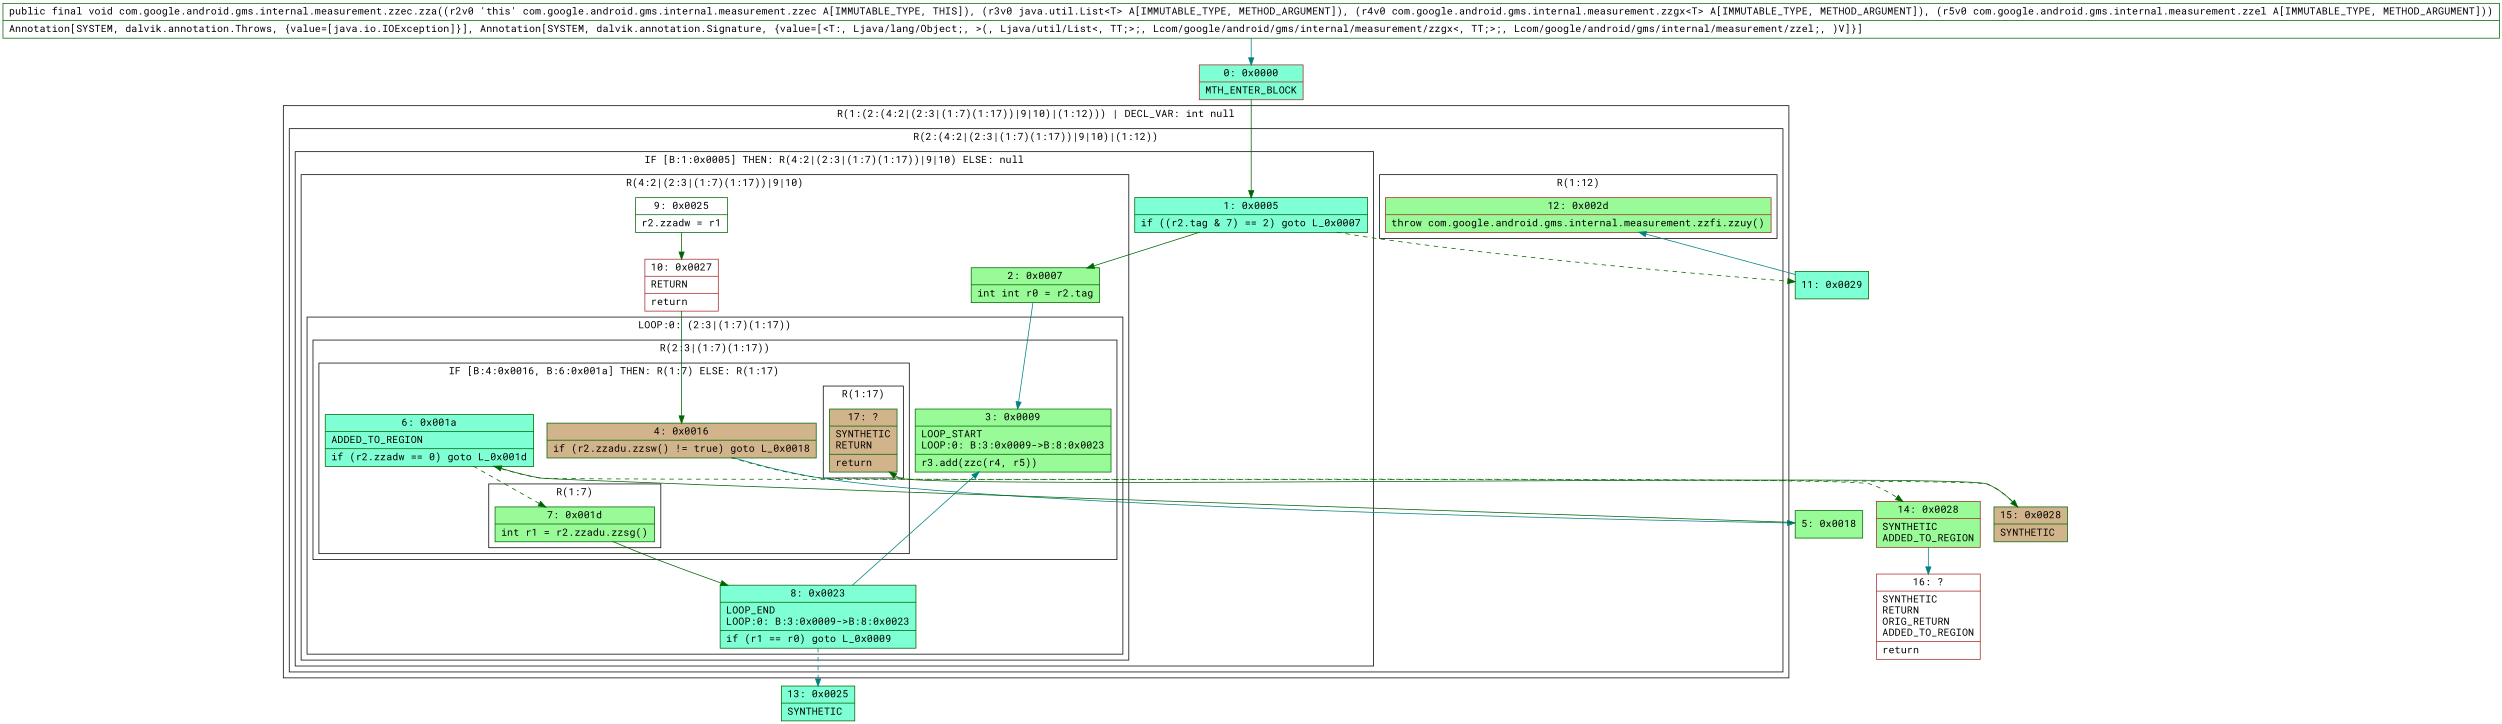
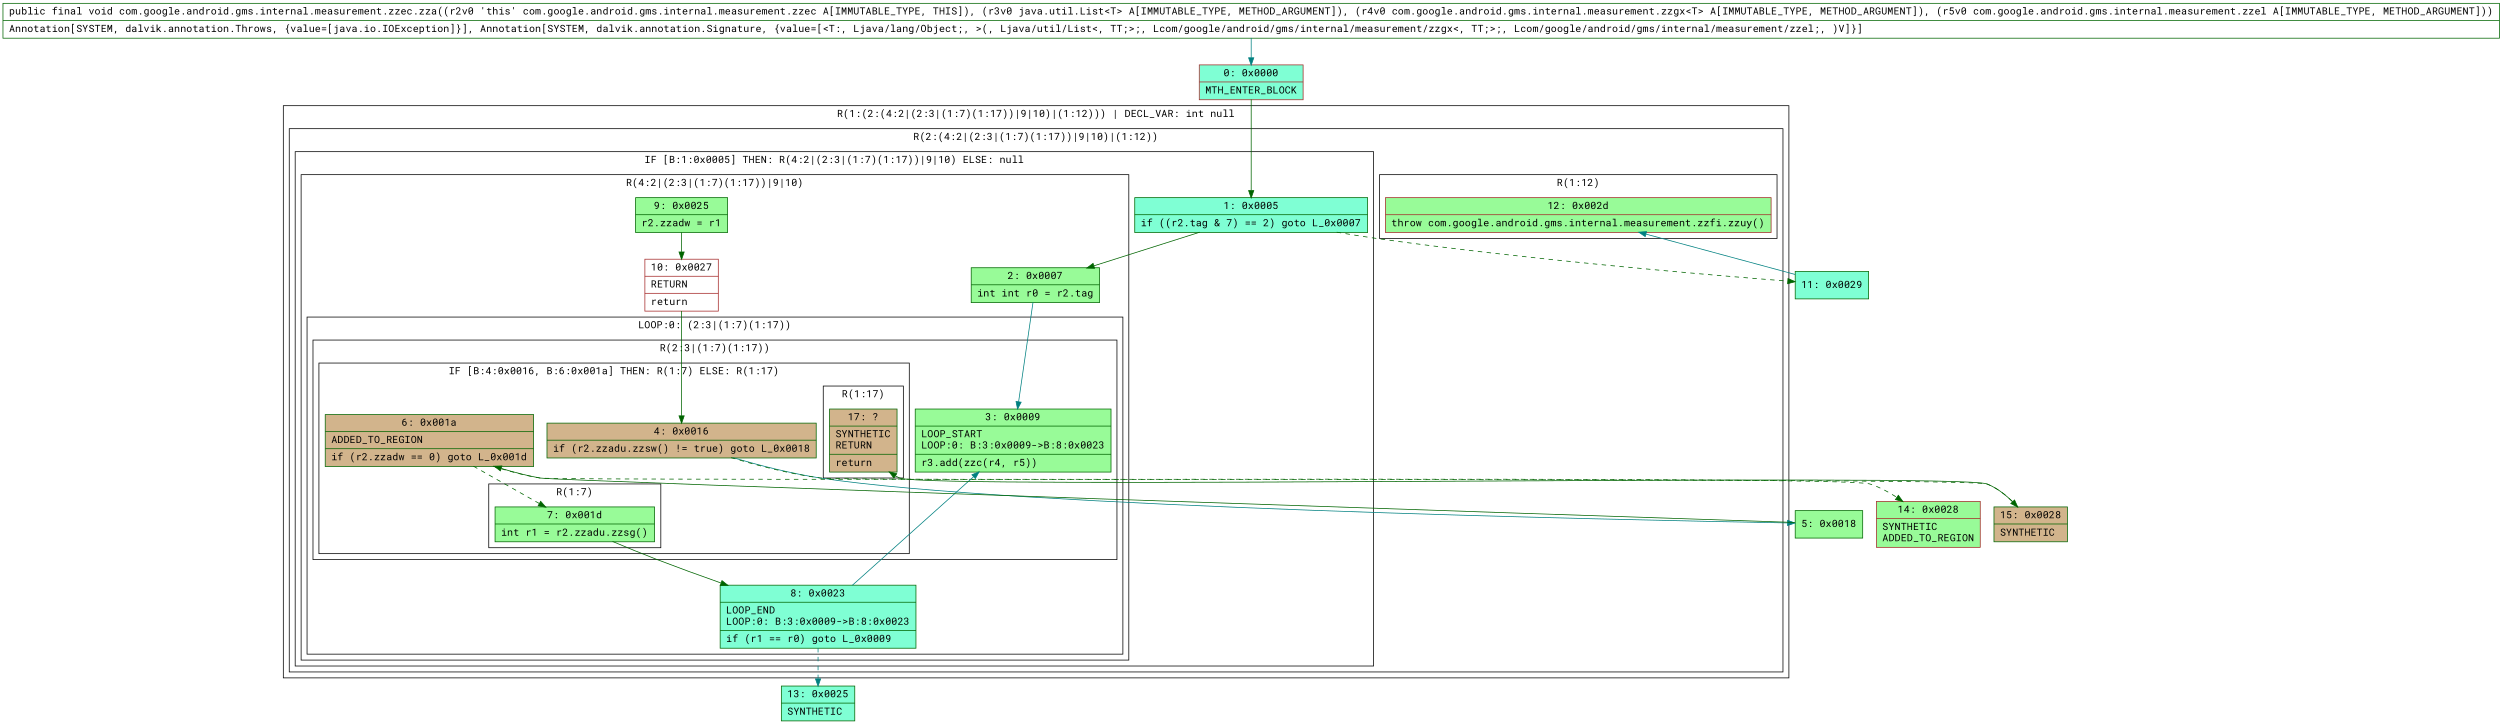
node "9: 0x0025": fillcolor white -> palegreen
node "6: 0x001a": fillcolor aquamarine -> tan
node "16: ?": removed
